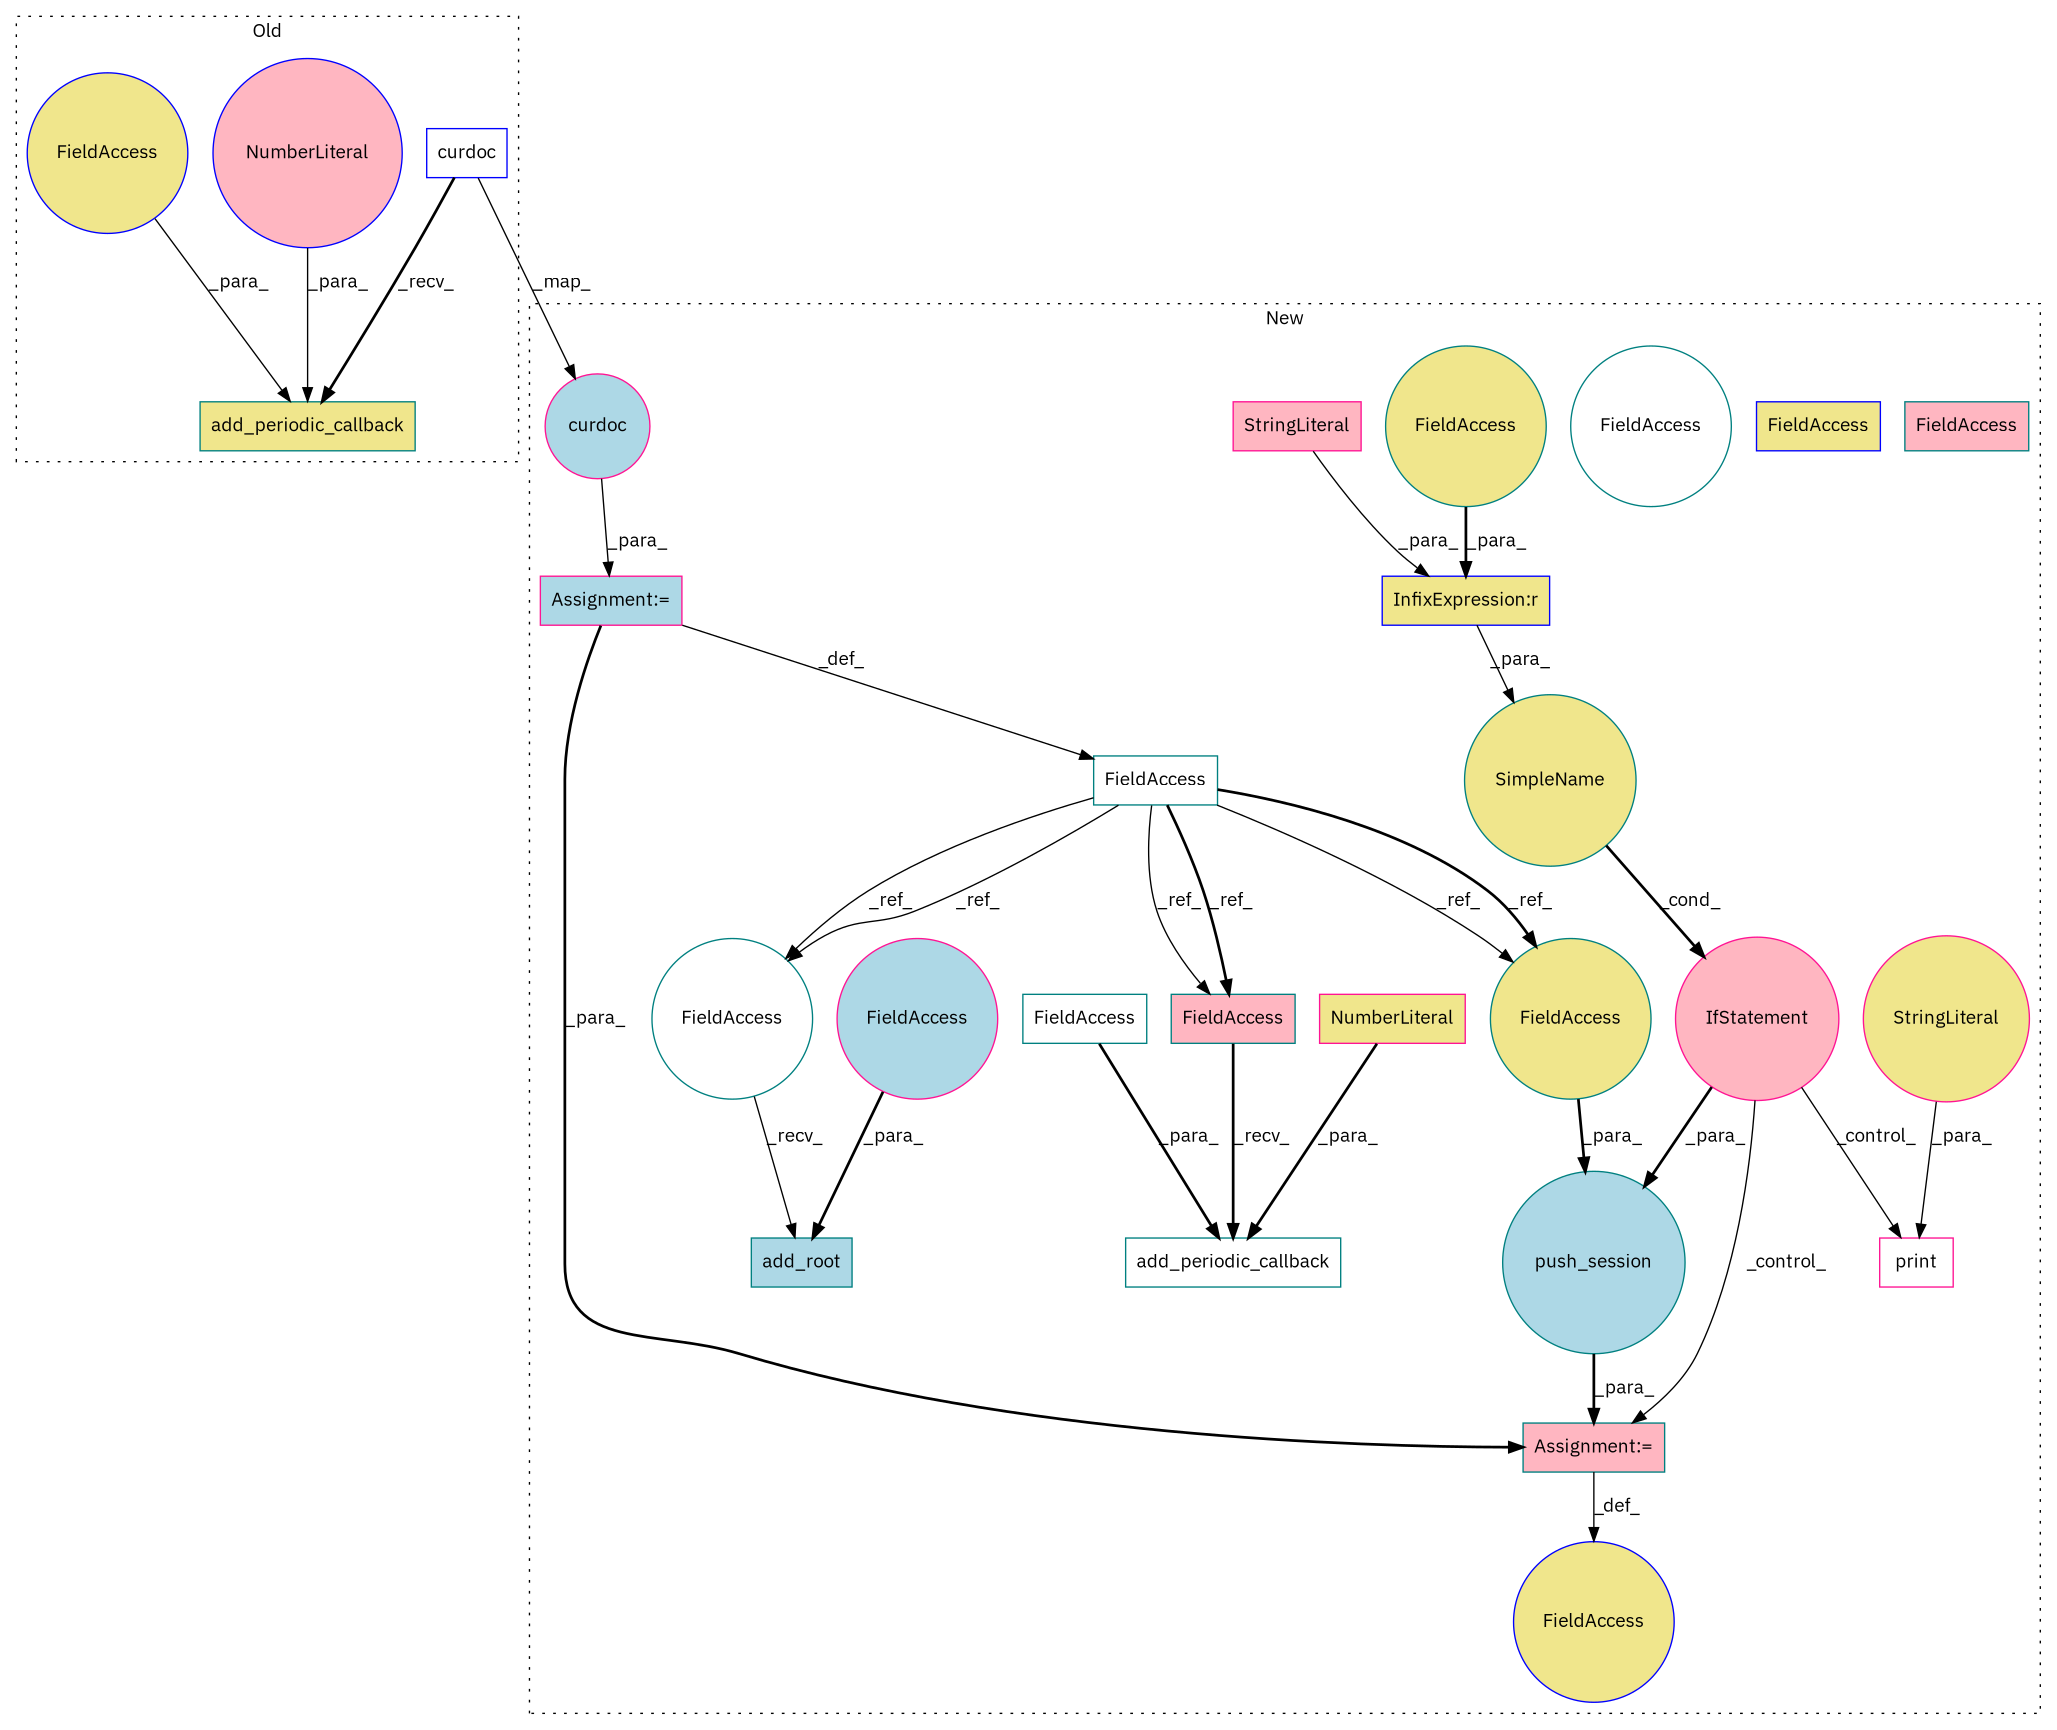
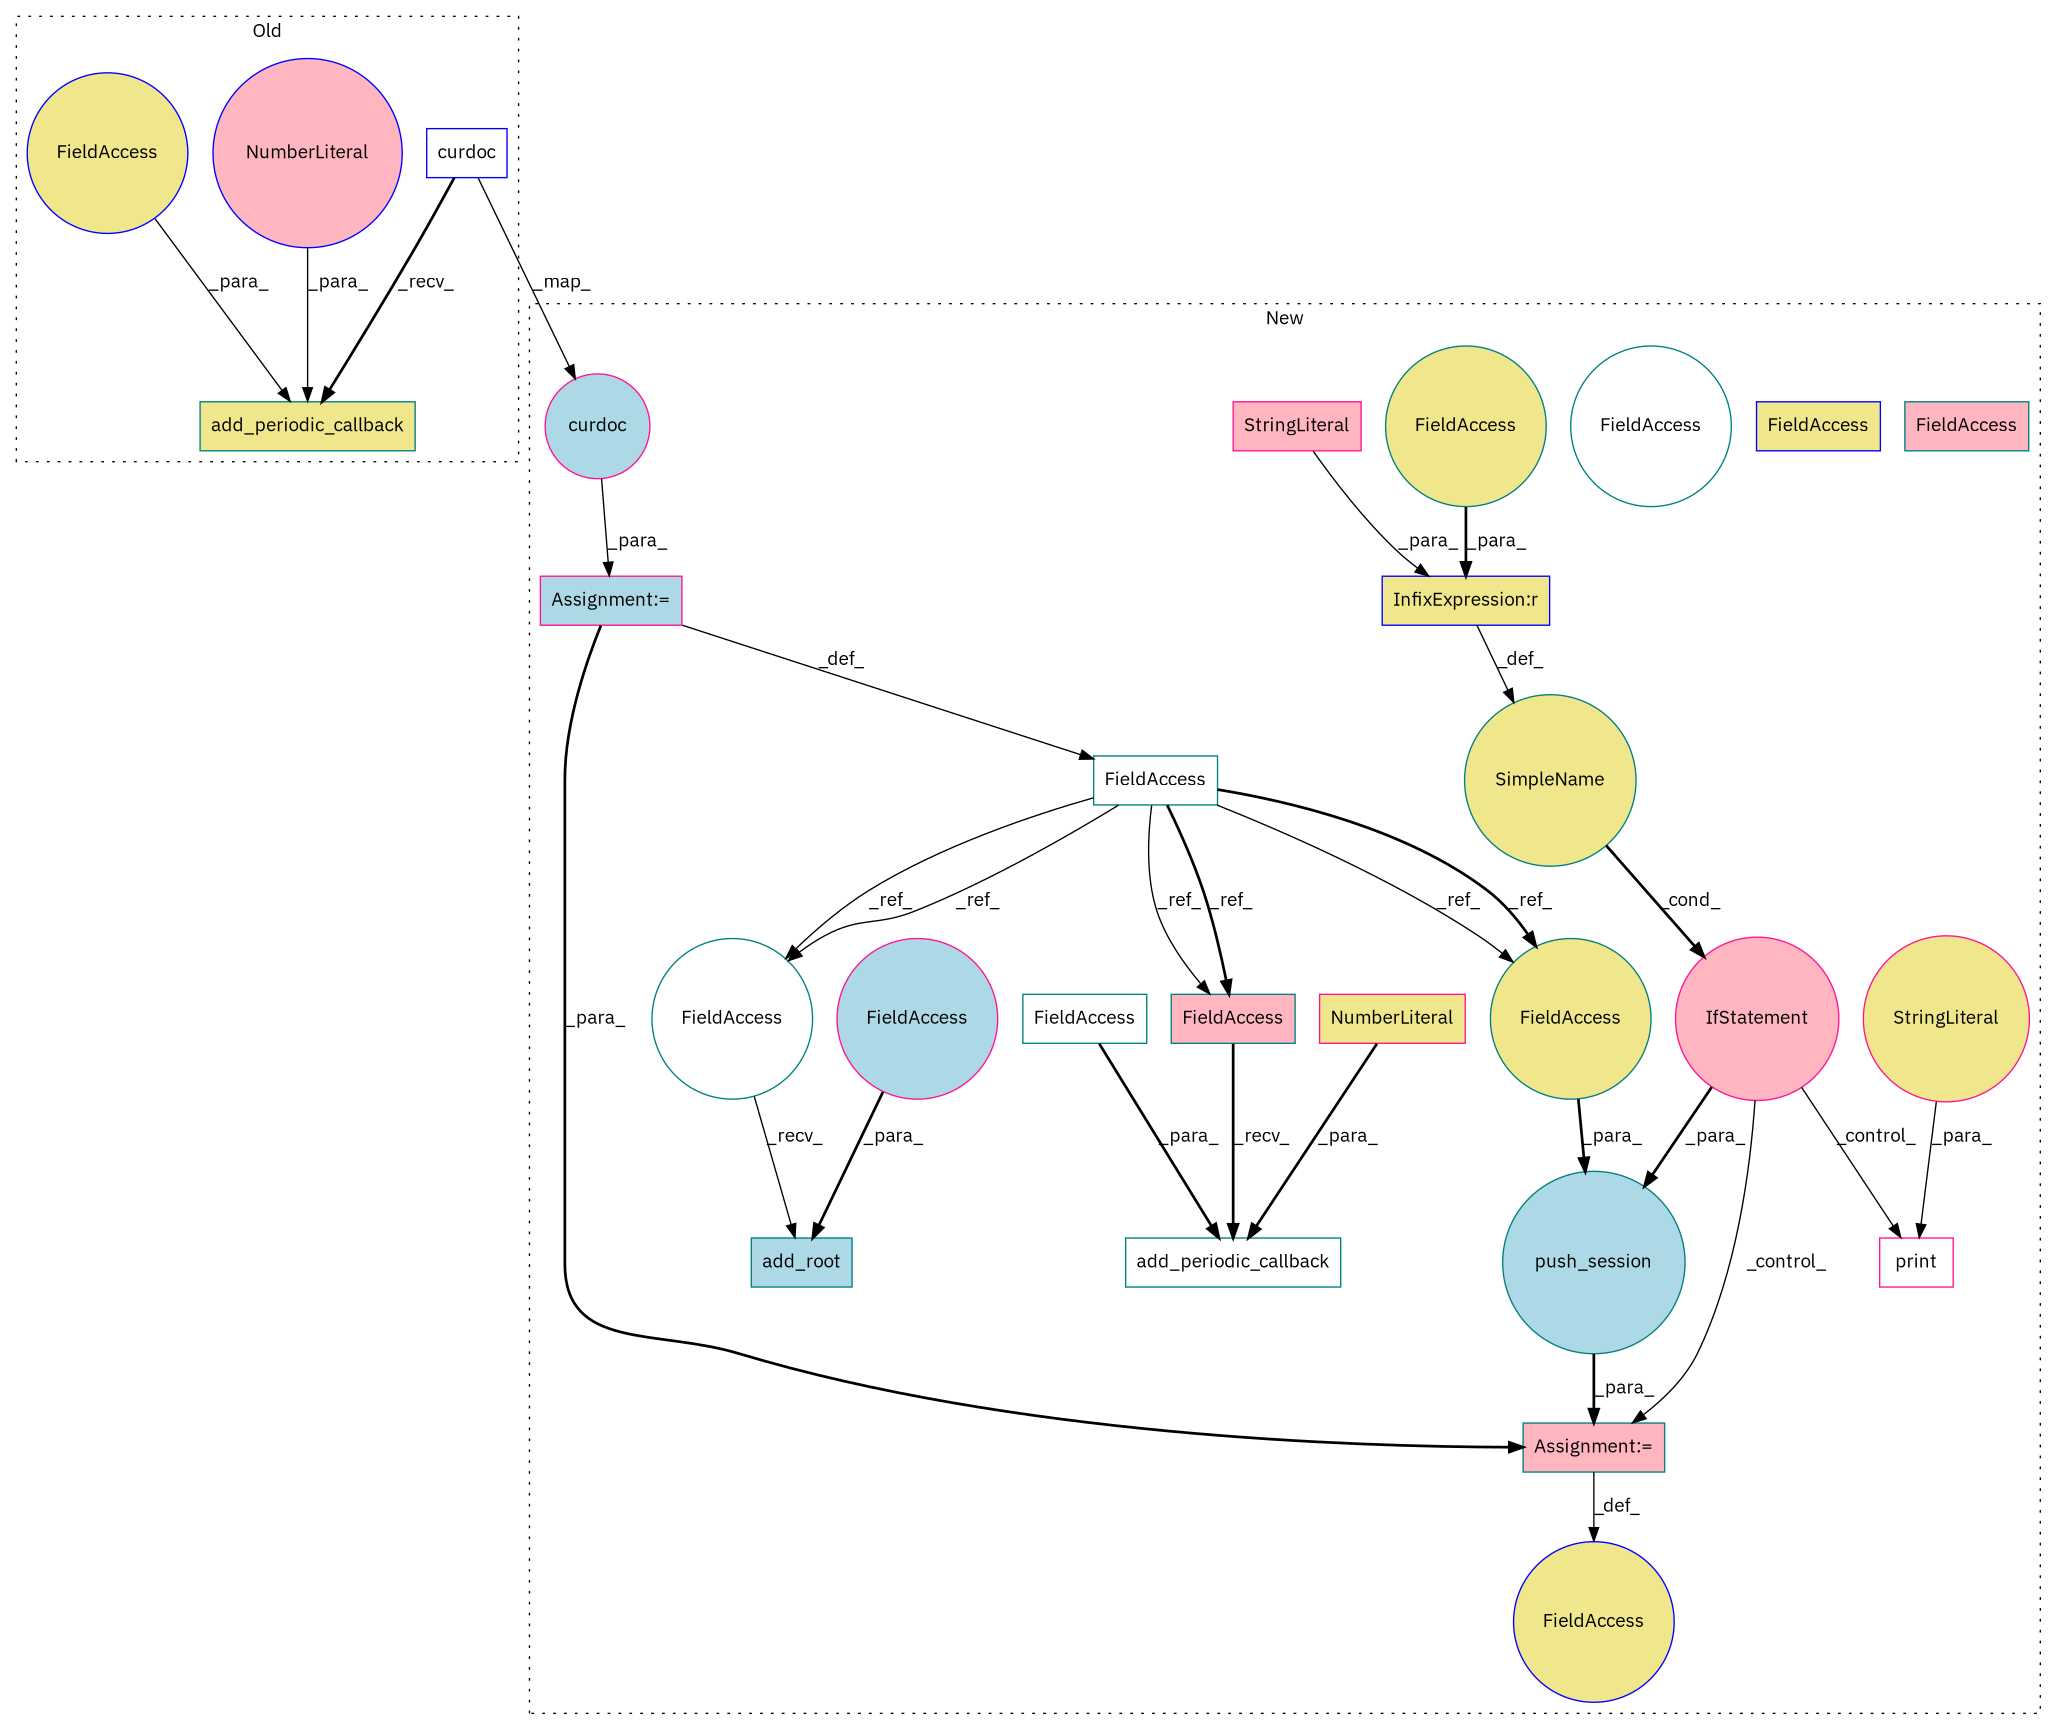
edge "InfixExpression:r" -> "SimpleName": label "_para_" -> "_def_"
